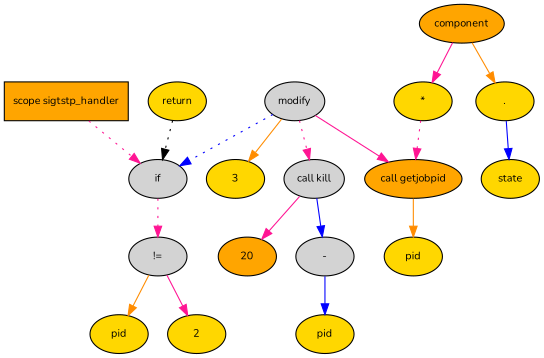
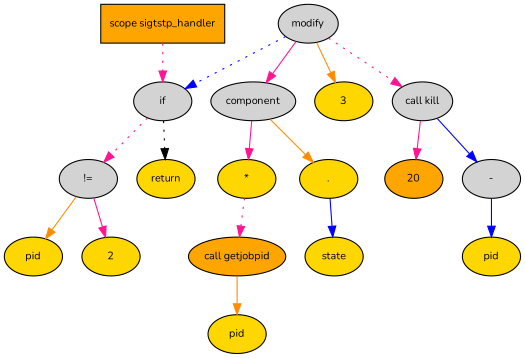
node "component": fillcolor orange -> lightgrey
edge "return" -> "if": reversed
edge "modify" -> "call getjobpid": now "modify" -> "component"
